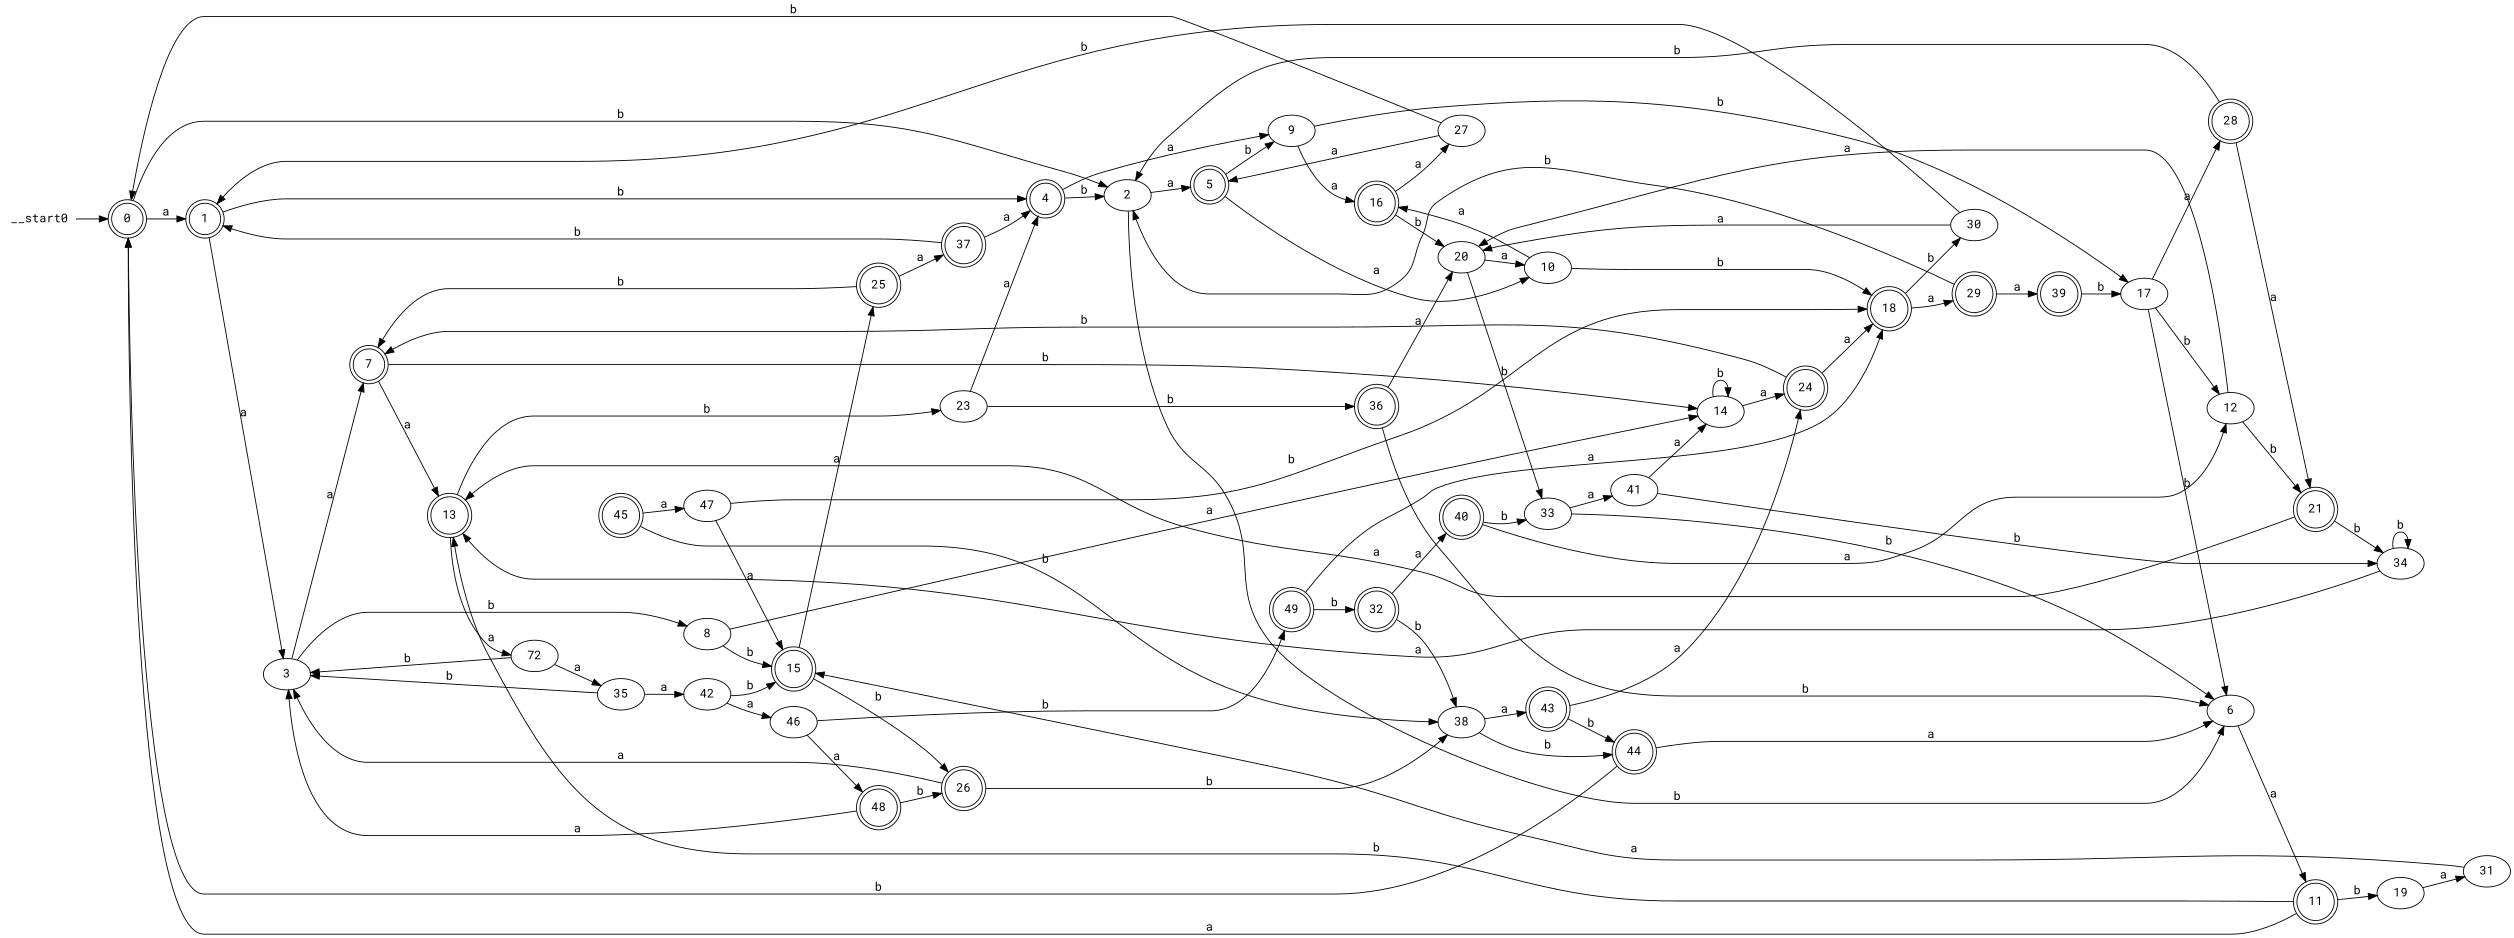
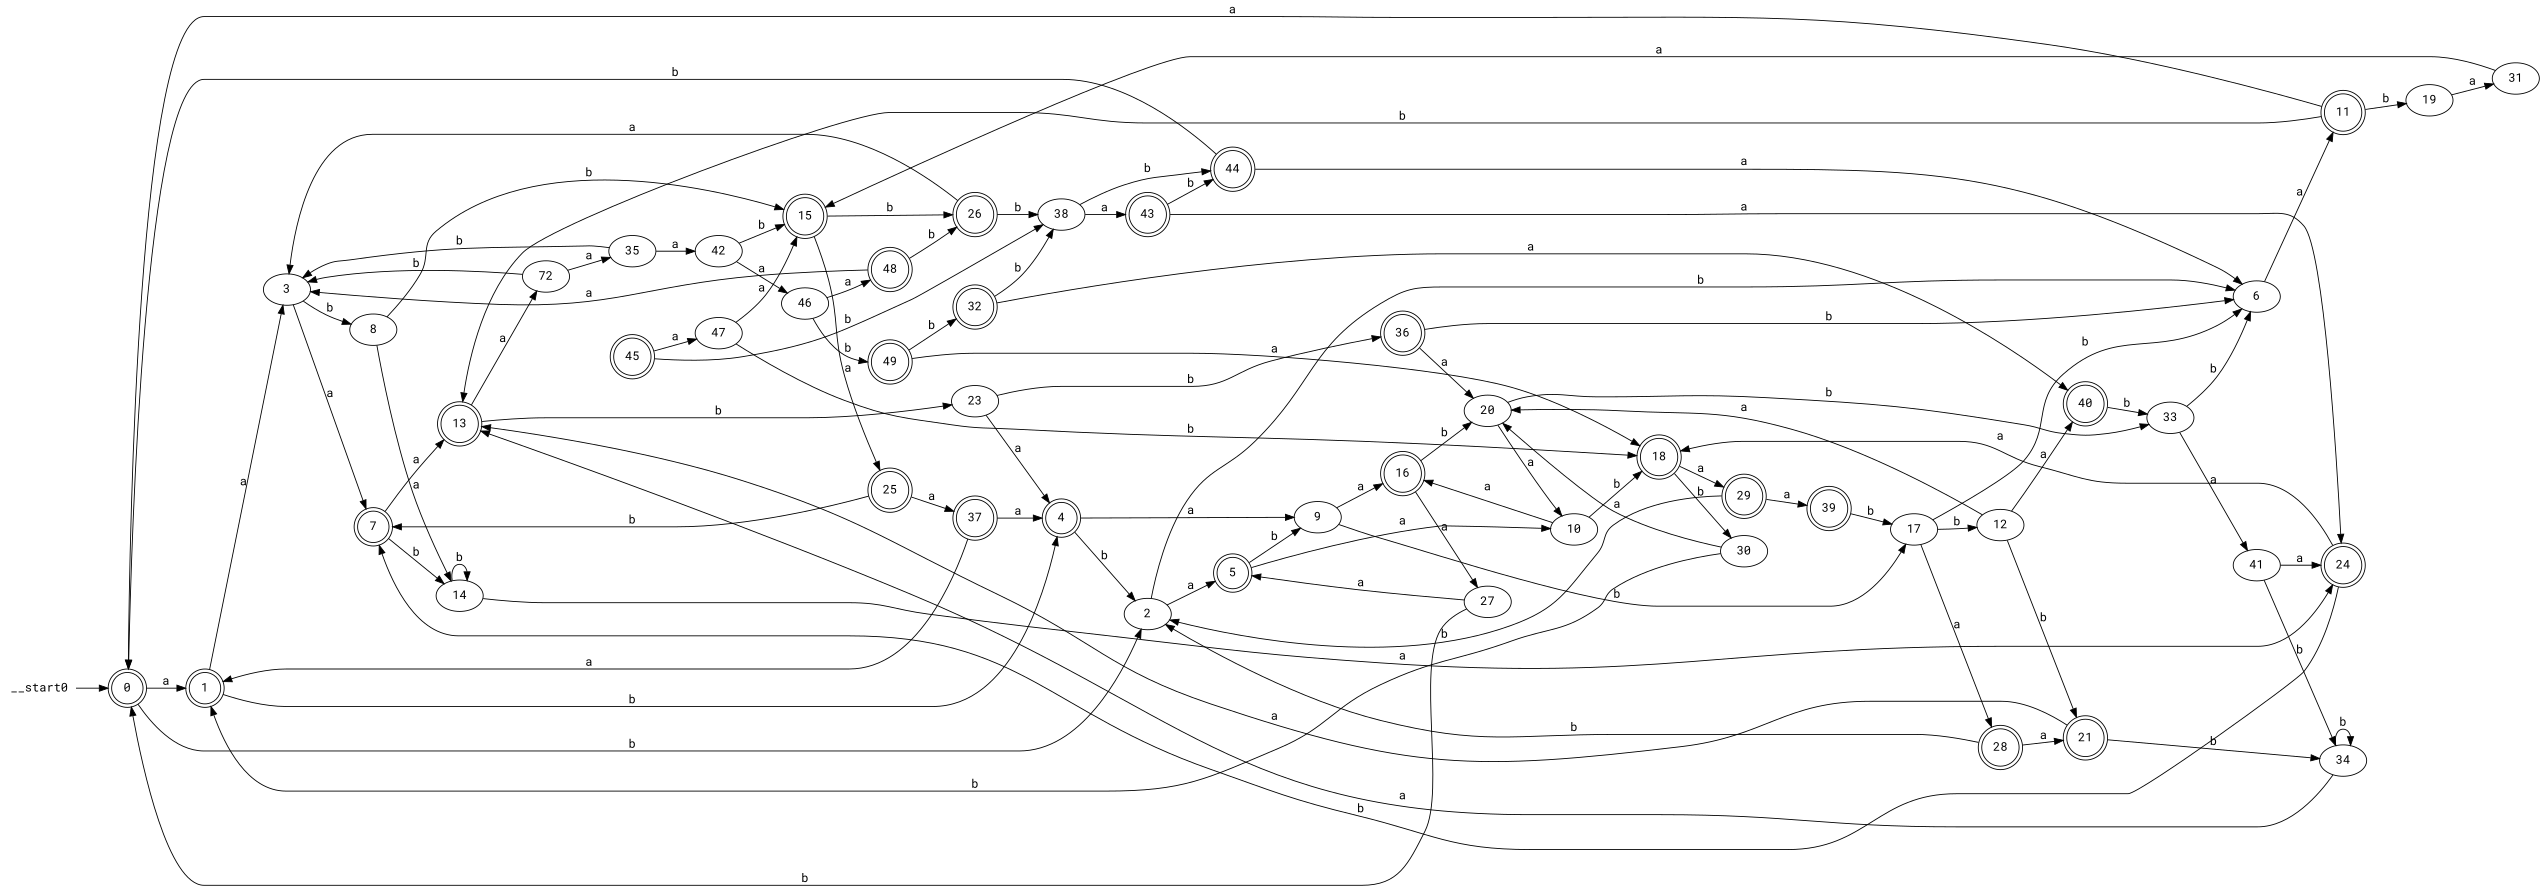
edge "37" -> "1": label "b" -> "a"
edge "41" -> "14": now "41" -> "24"
edge "40" -> "12": reversed
